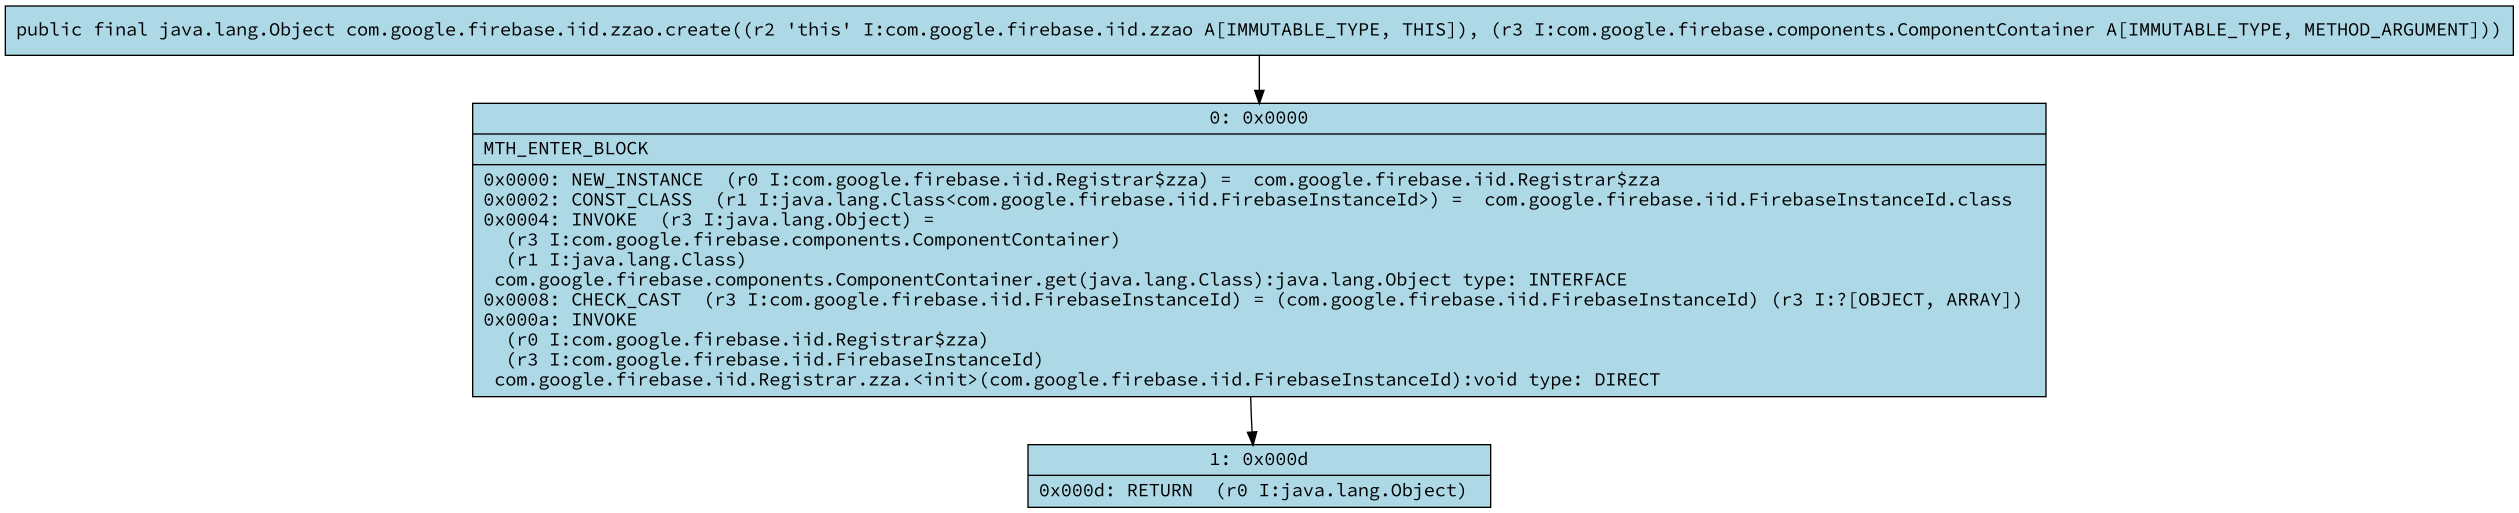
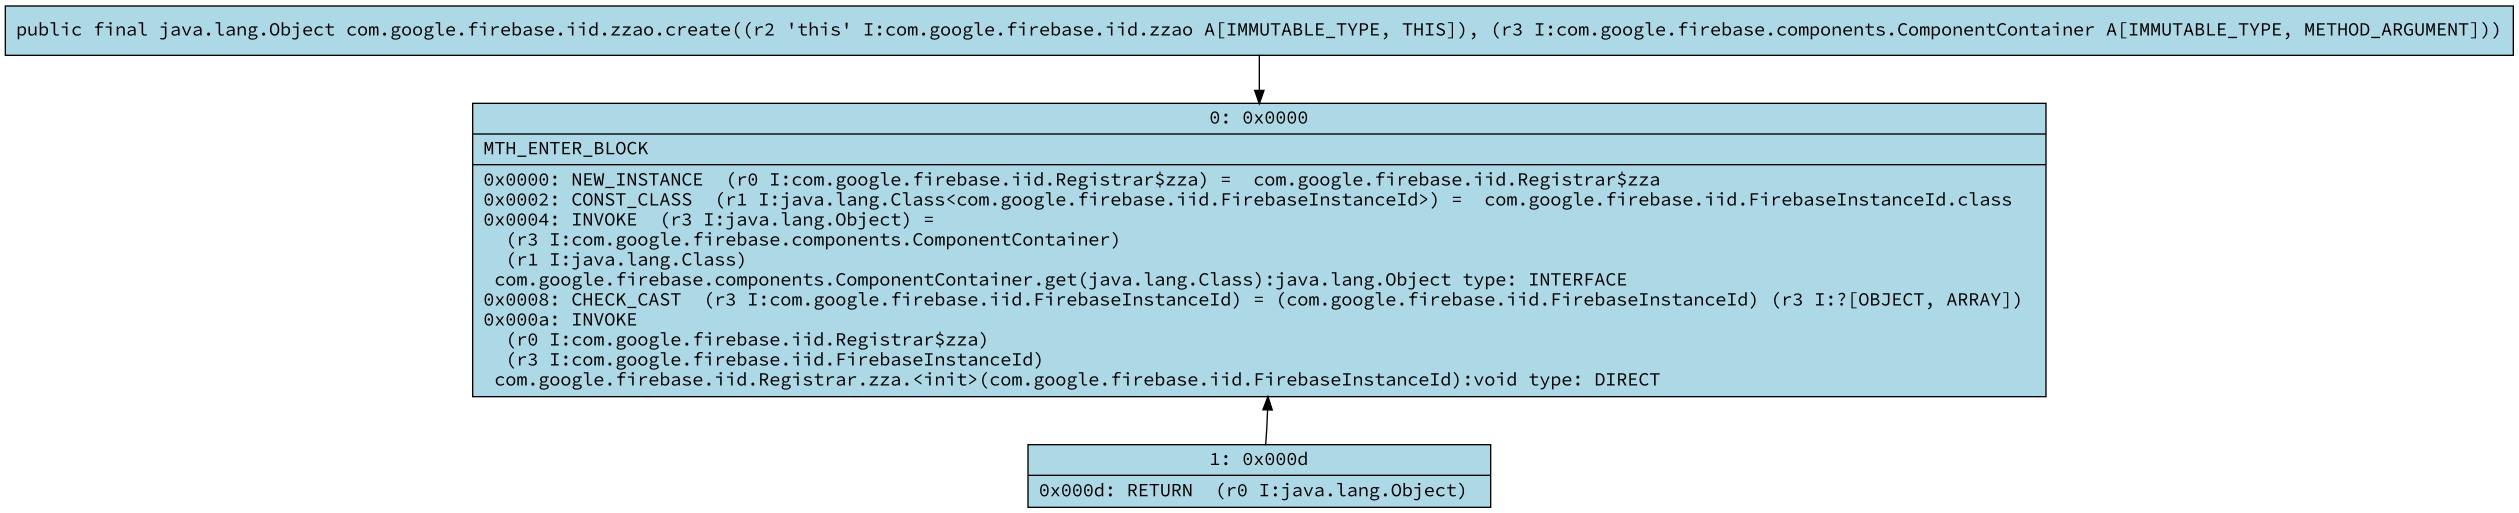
edge "0: 0x0000" -> "1: 0x000d": reversed
